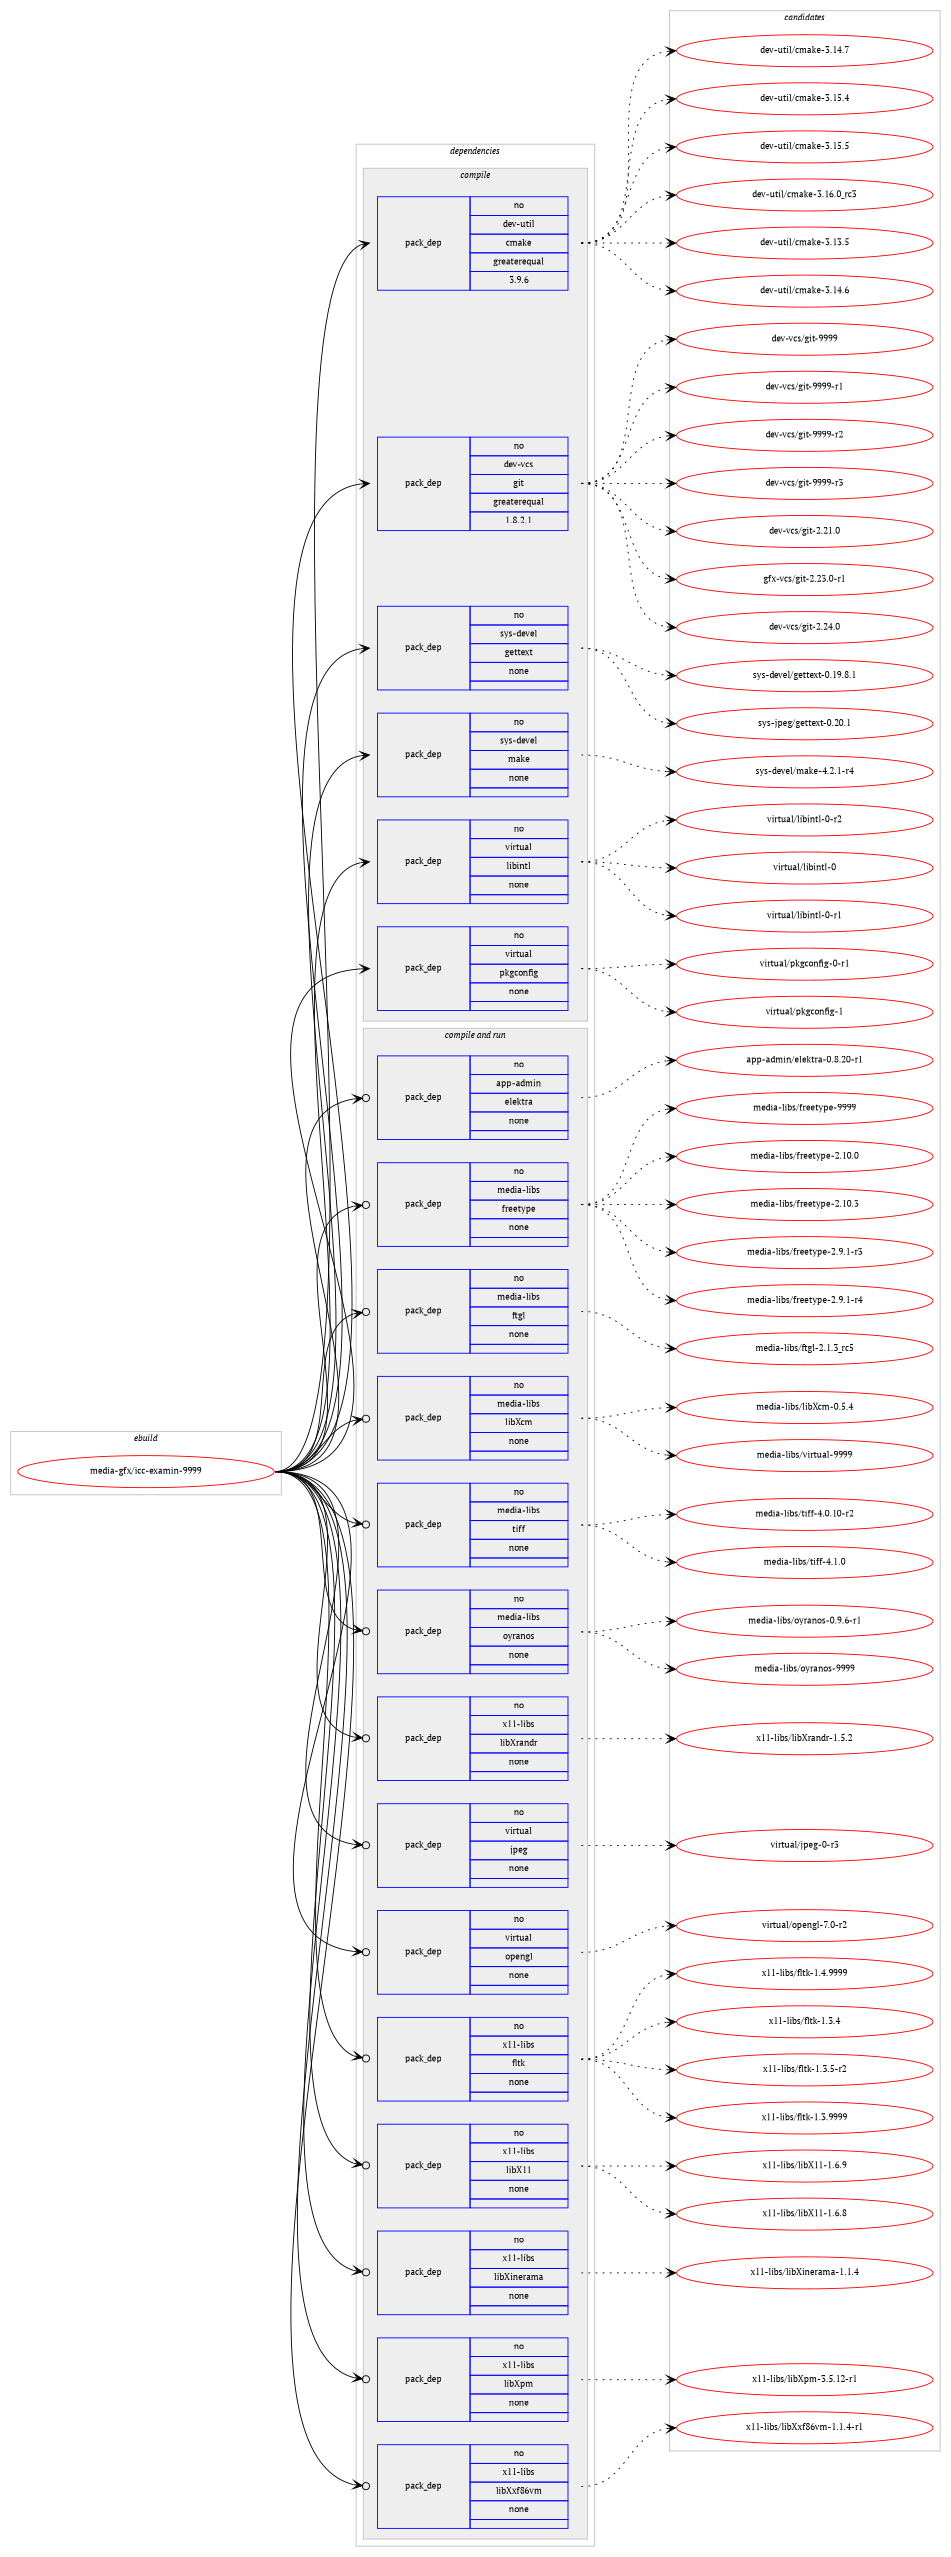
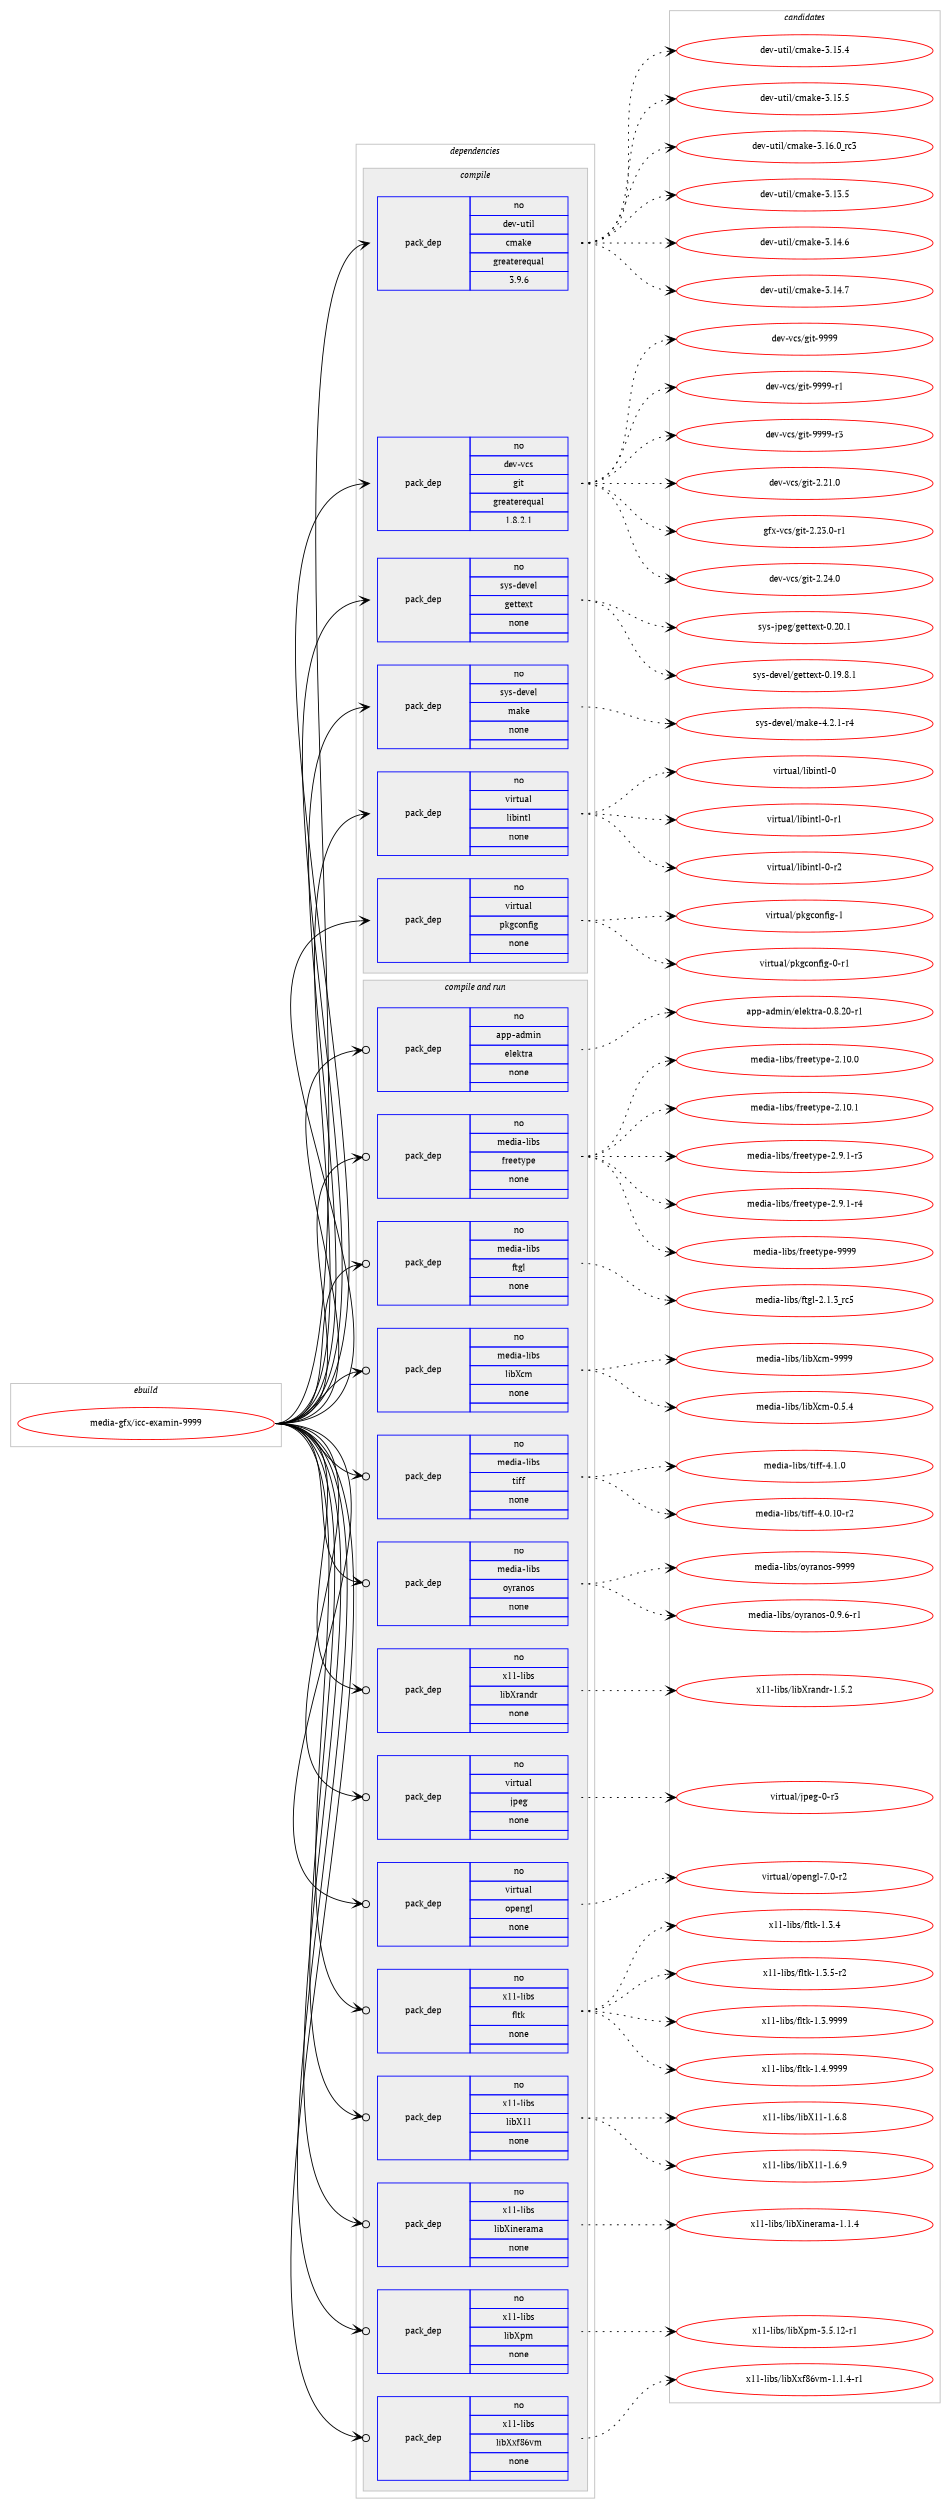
node "dev-vcs/git-9999-r2": removed
node "media-libs/freetype-2.10.3": label "media-libs/freetype-2.10.3" -> "media-libs/freetype-2.10.1"
node "media-libs/virtual-9999": label "media-libs/virtual-9999" -> "media-libs/libXcm-9999"
